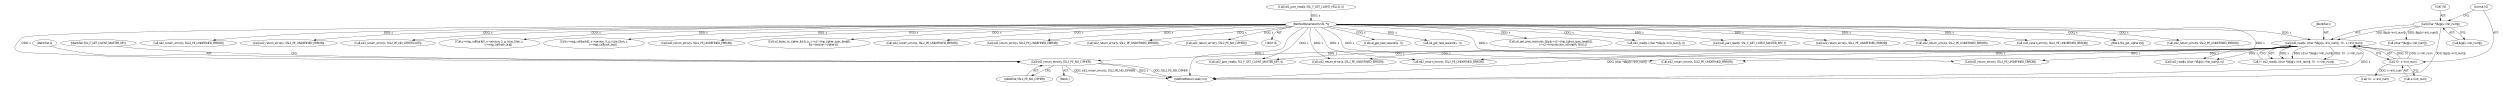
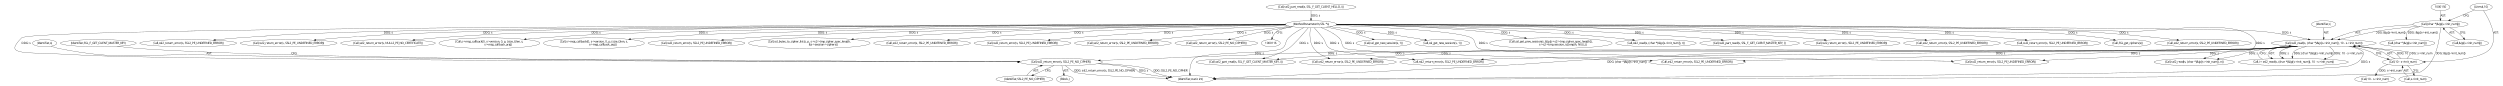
edge "(MethodParameterIn,SSL *s)" -> "1000116": label "AST: " -> "CFG: "
node "(Call,ssl2_return_error(s, SSL2_PE_NO_CERTIFICATE))": label "(Call,ssl2_return_error(s, SSL2_PE_NO_CERTIFICATE))" -> "(Call,ssl2_return_error(s, NULL2_PE_NO_CERTIFICATE))"
node "(Block,SSL_get_ciphers(s))": label "(Block,SSL_get_ciphers(s))" -> "(Call,SSL_get_ciphers(s))"
node "(MethodReturn,static int)": label "(MethodReturn,static int)" -> "(Identifier,static int)"
